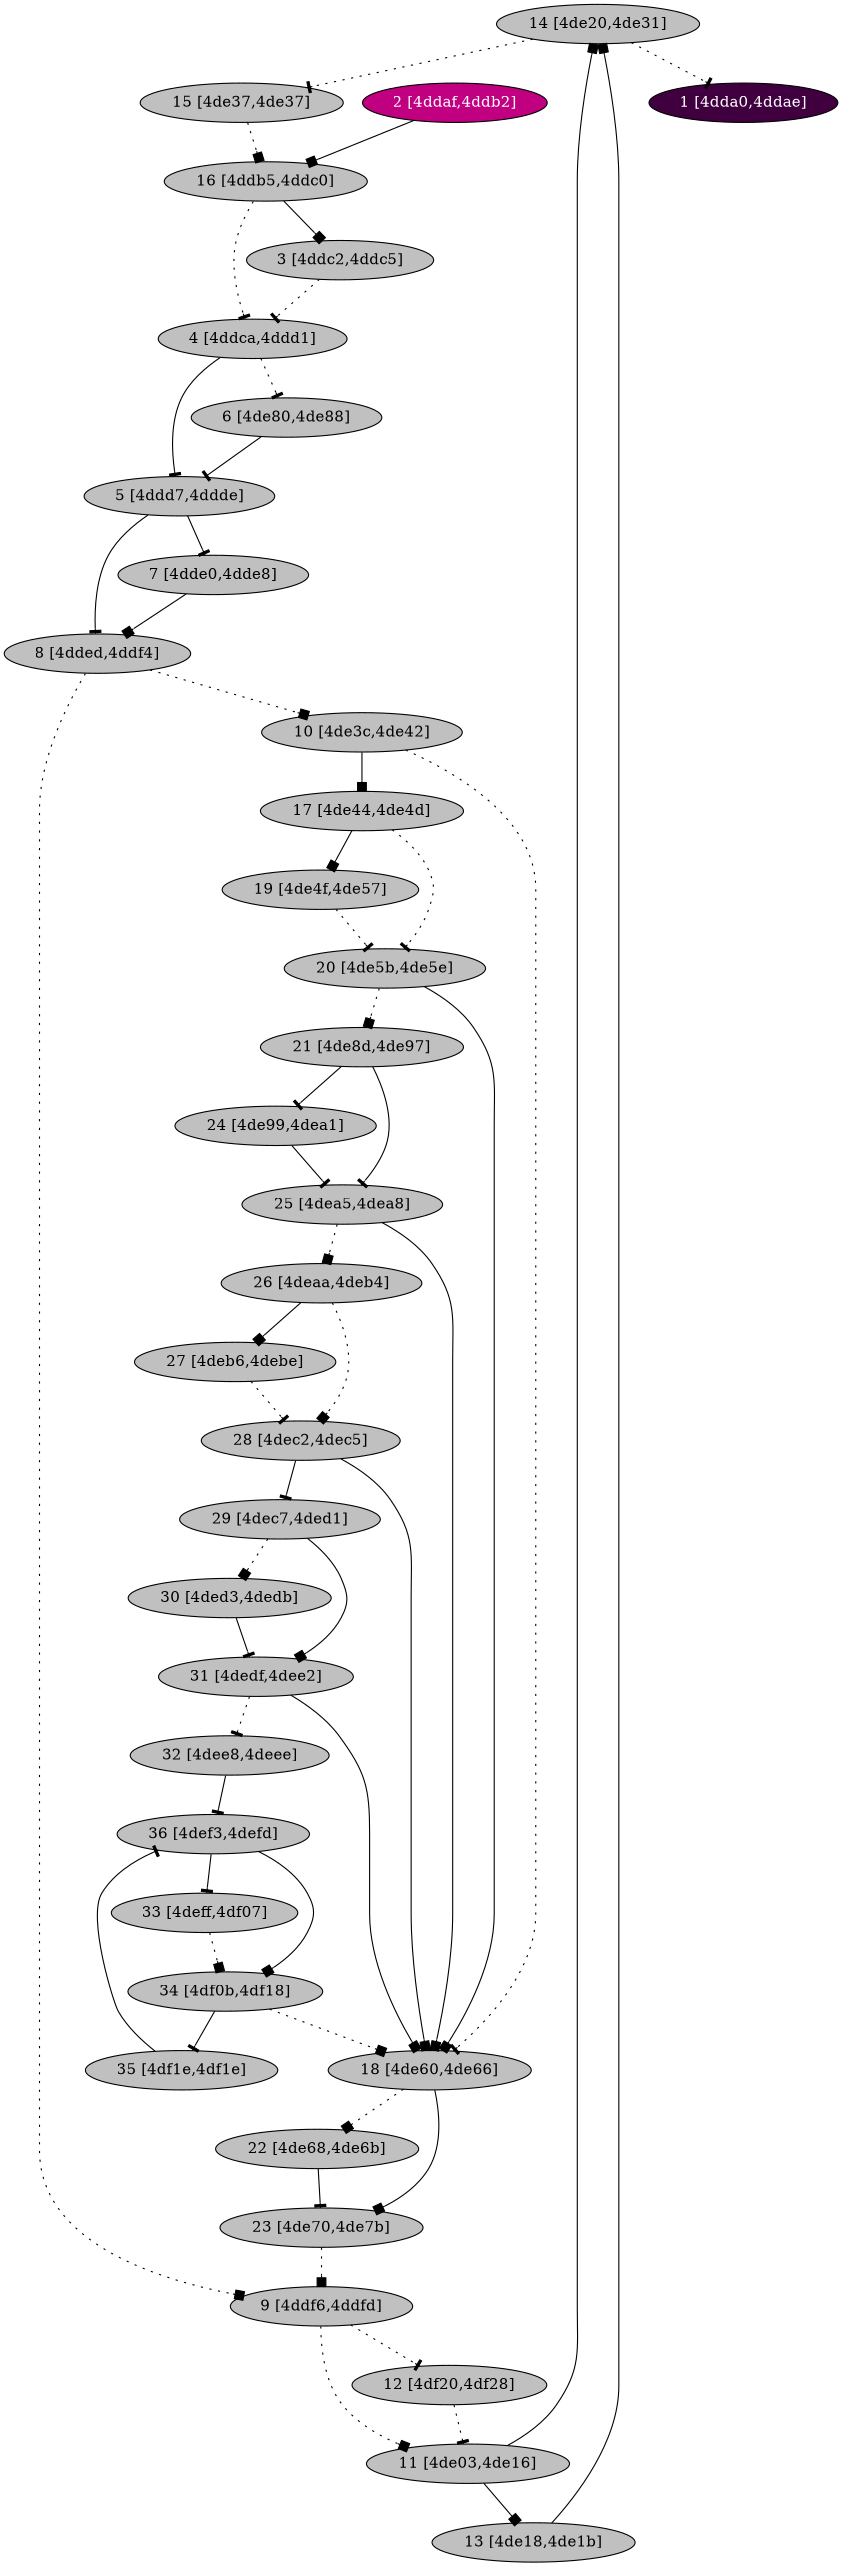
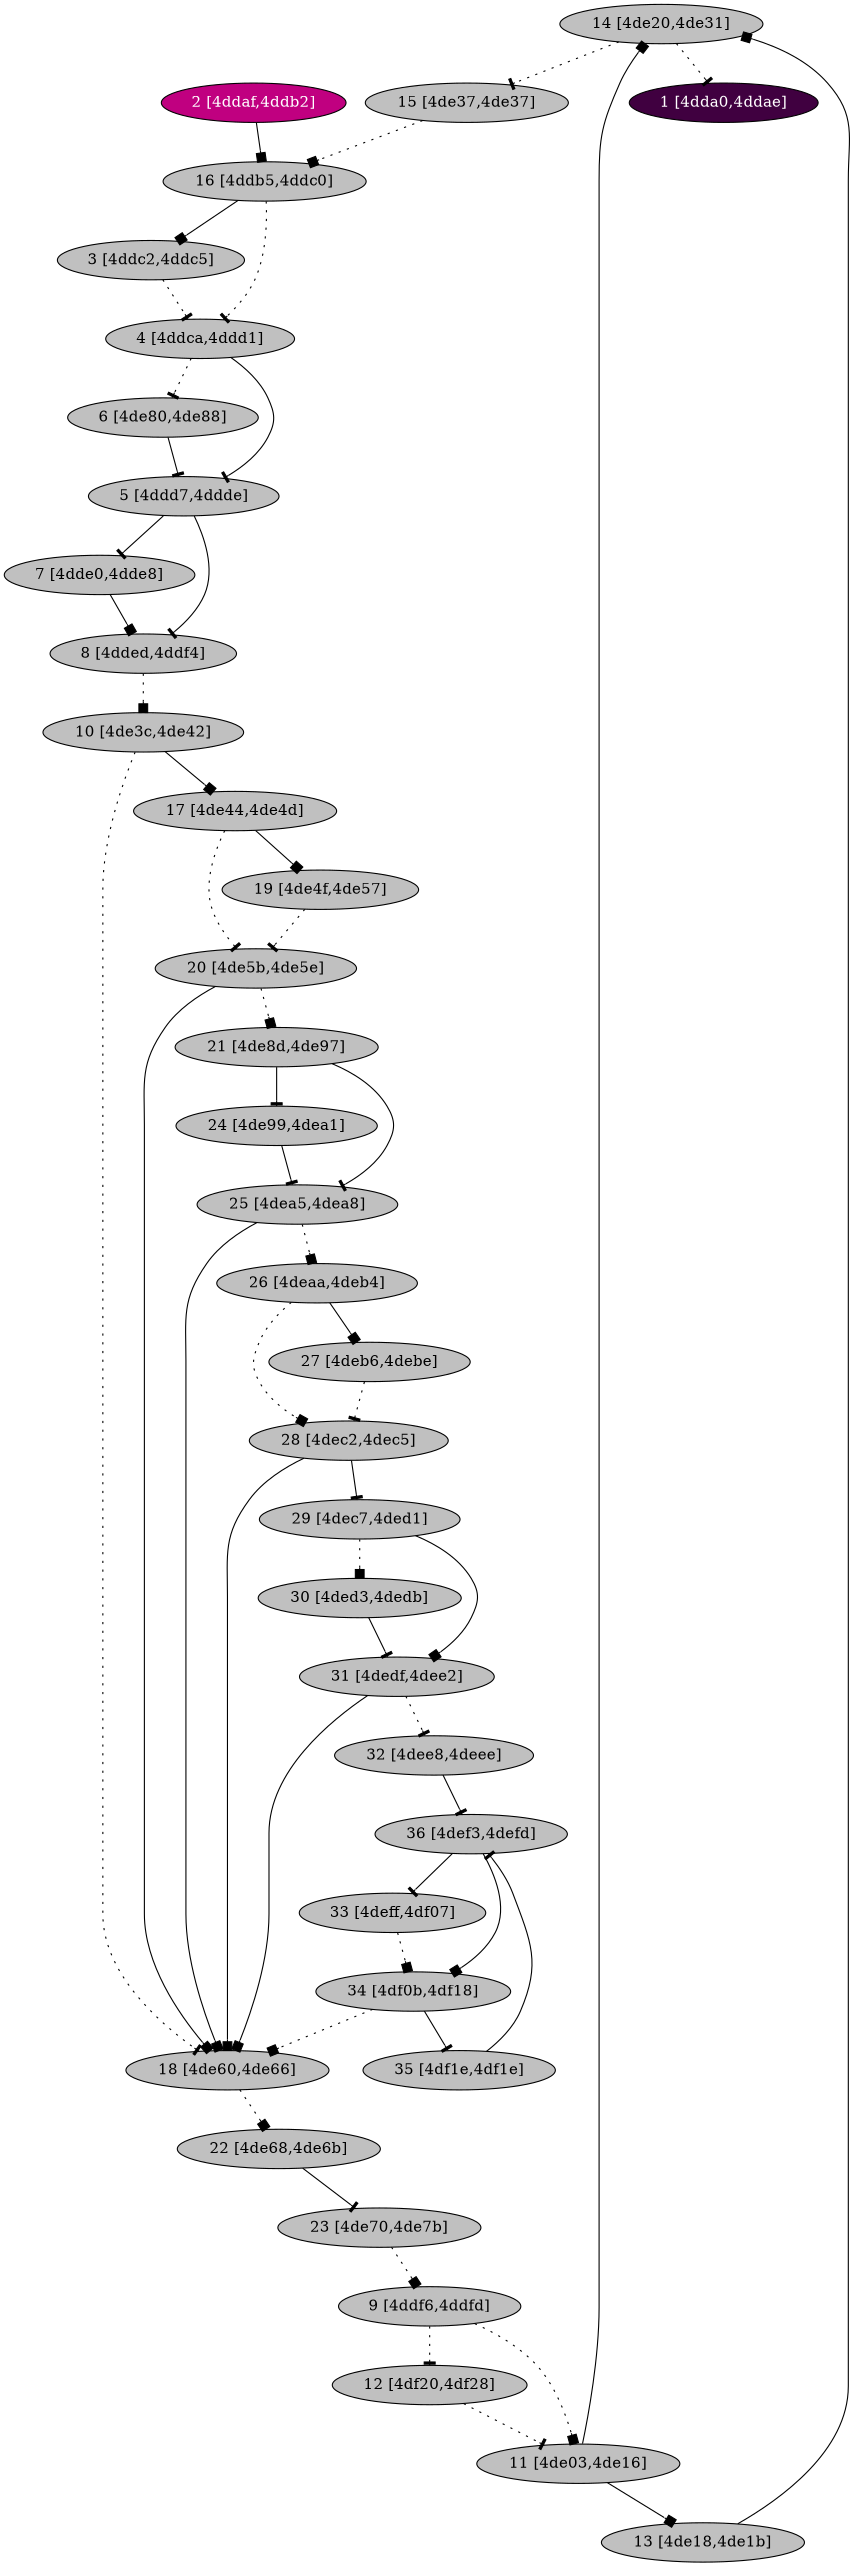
edge "8 [4dded,4ddf4]" -> "9 [4ddf6,4ddfd]": removed
edge "18 [4de60,4de66]" -> "23 [4de70,4de7b]": removed
